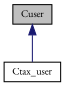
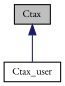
node "Cuser": label "Cuser" -> "Ctax"
